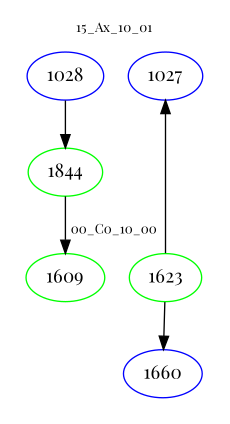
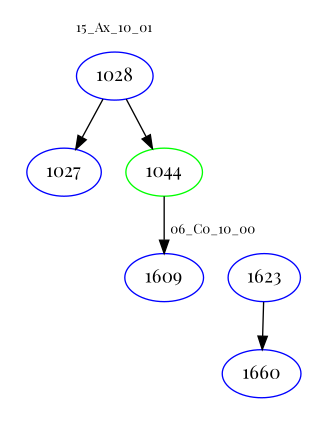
node "1844": label "1844" -> "1044"
edge "1623" -> "1027": now "1028" -> "1027"
cluster "00_C0_10_00": label "00_C0_10_00" -> "06_C0_10_00"
node "1609": color green -> blue
node "1623": color green -> blue
